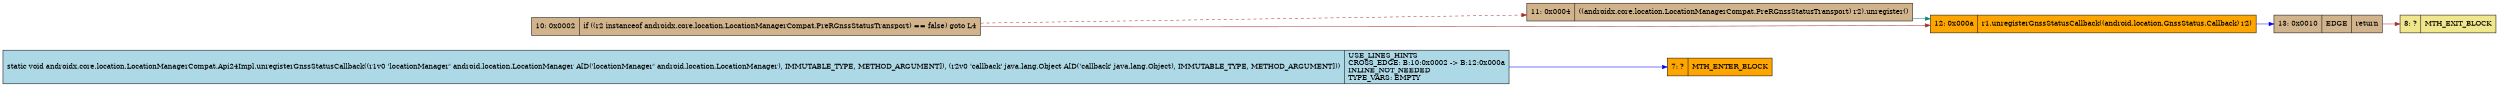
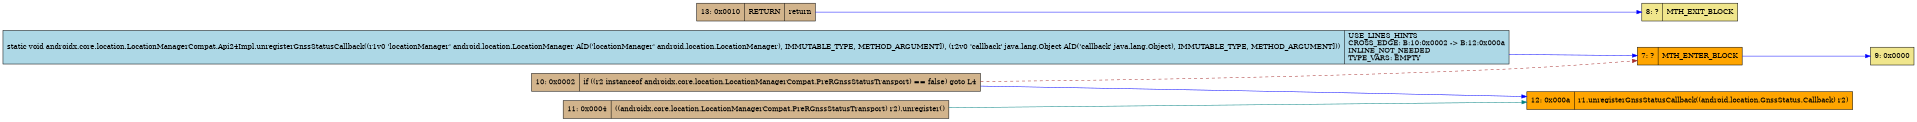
edge "10: 0x0002" -> "11: 0x0004": now "10: 0x0002" -> "7: ?"
edge "12: 0x000a" -> "13: 0x0010": removed
node "13: 0x0010": text "EDGE" -> "RETURN"
edge "13: 0x0010" -> "8: ?": color brown -> blue
edge "10: 0x0002" -> "12: 0x000a": color brown -> blue
node "9: 0x0000": added
